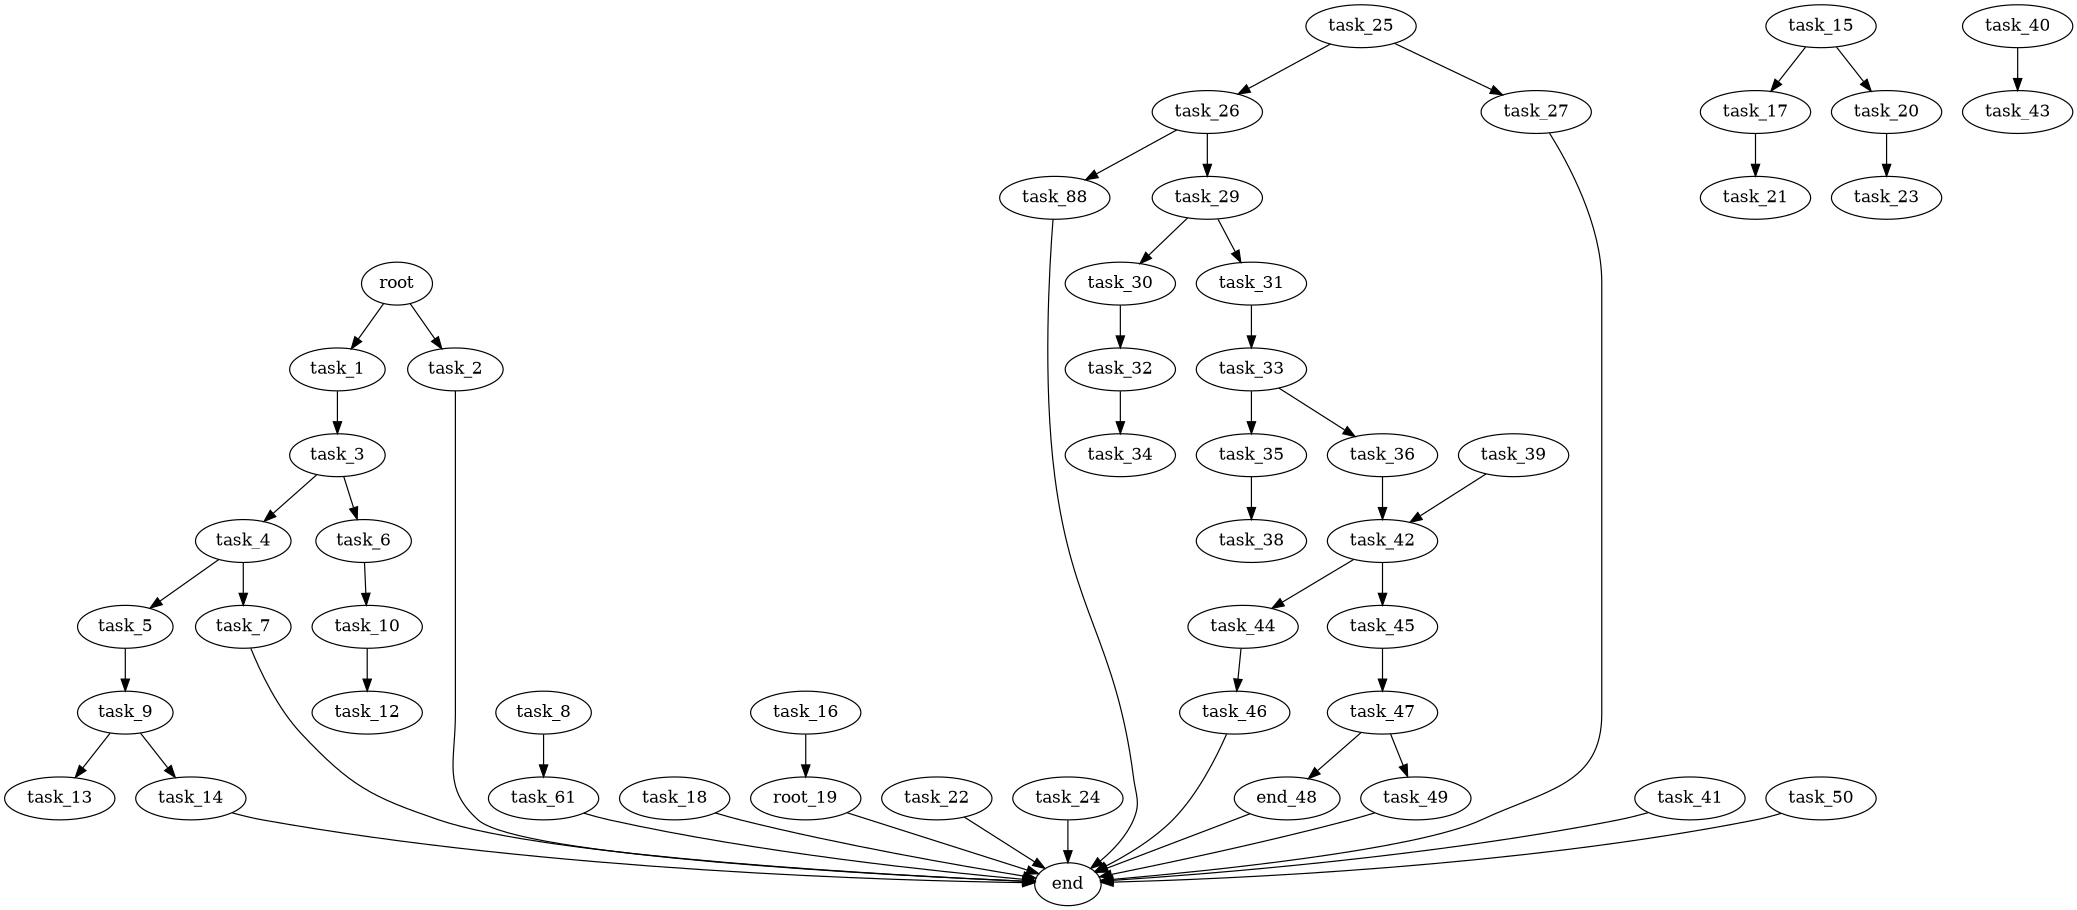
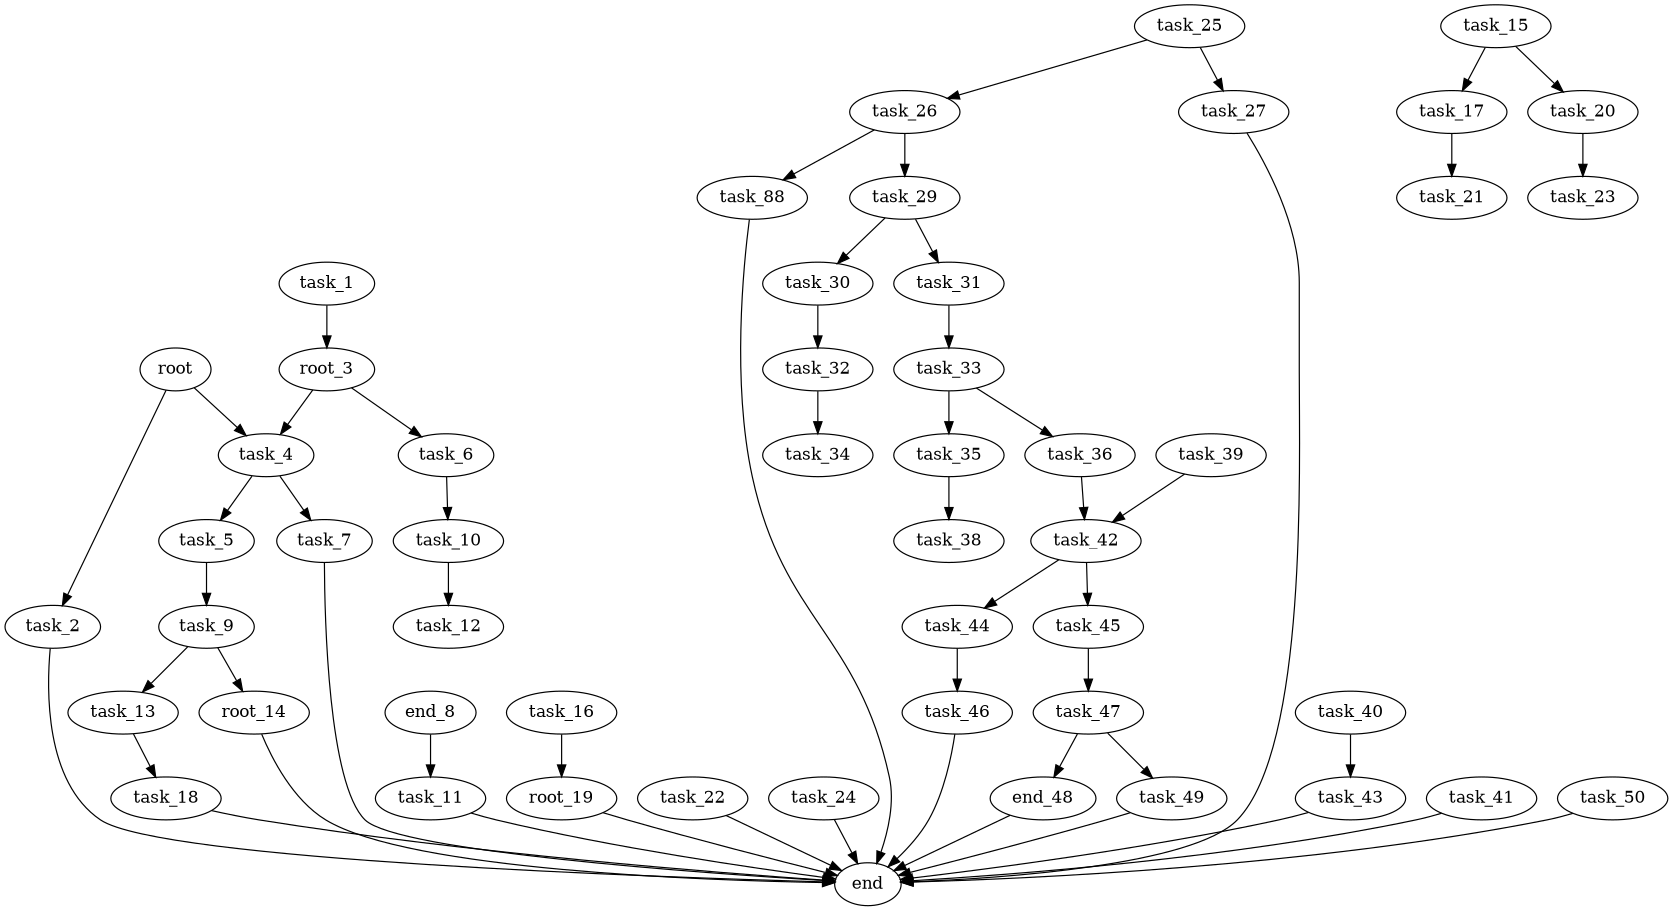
edge "root" -> "task_1": now "root" -> "task_4"
node "task_3": label "task_3" -> "root_3"
node "task_8": label "task_8" -> "end_8"
edge "task_13" -> "task_18": added
node "task_14": label "task_14" -> "root_14"
node "task_61": label "task_61" -> "task_11"
edge "task_43" -> "end": added
